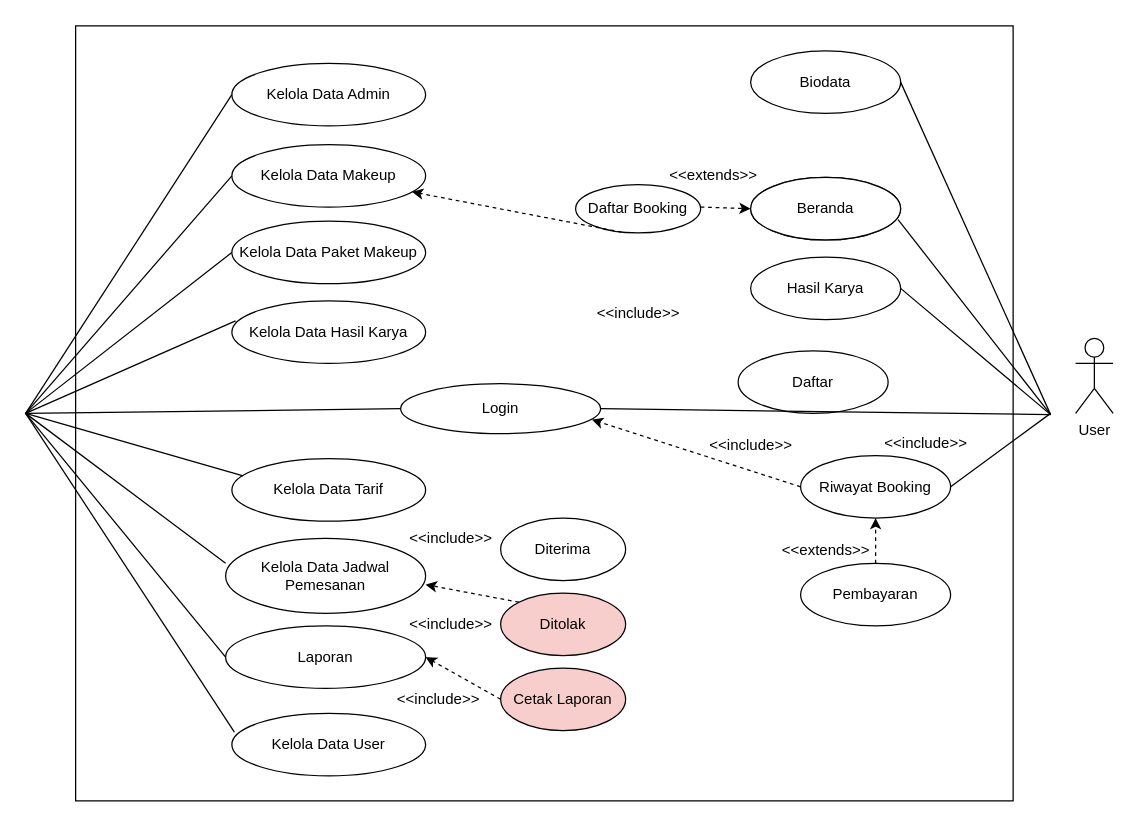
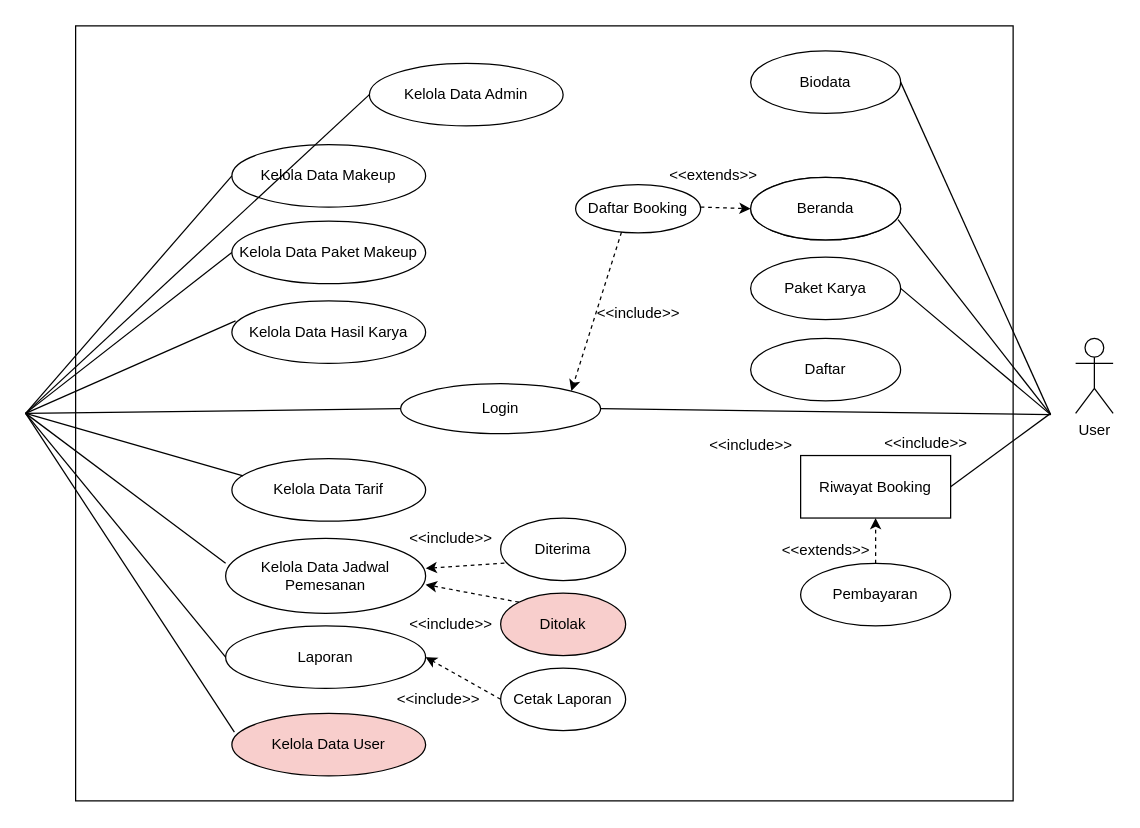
node "Kelola Data Admin": moved (329, 94) -> (466, 94)
edge "Daftar Booking" -> "Kelola Data Makeup": now "Daftar Booking" -> "Login"
node "Hasil Karya": label "Hasil Karya" -> "Paket Karya"
node "Daftar": moved (813, 382) -> (826, 369)
edge "Riwayat Booking" -> "Login": removed
node "Riwayat Booking": shape ellipse -> rectangle
edge "Diterima" -> "Kelola Data Jadwal Pemesanan": added
node "Cetak Laporan": fillcolor #f8cecc -> #ffffff
node "Kelola Data User": fillcolor #ffffff -> #f8cecc
